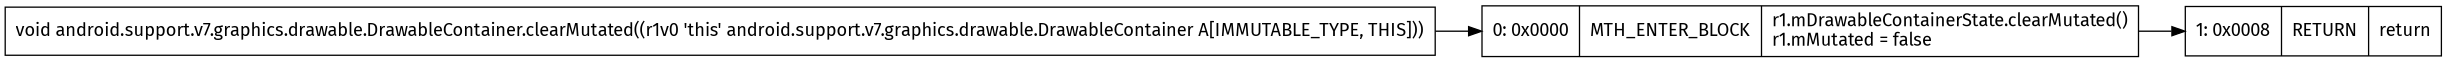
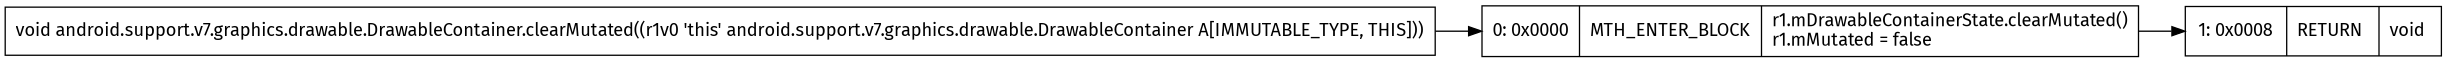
node "1: 0x0008": text "return" -> "void"
